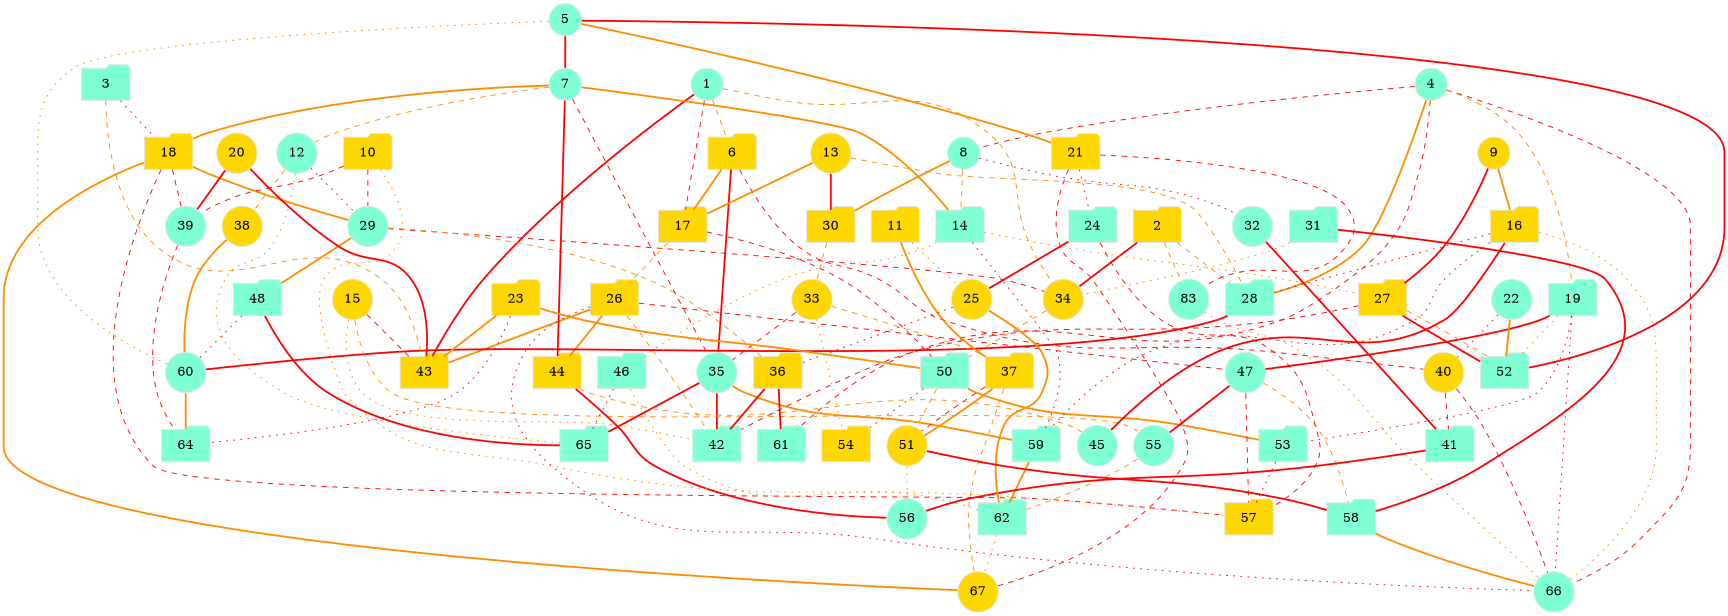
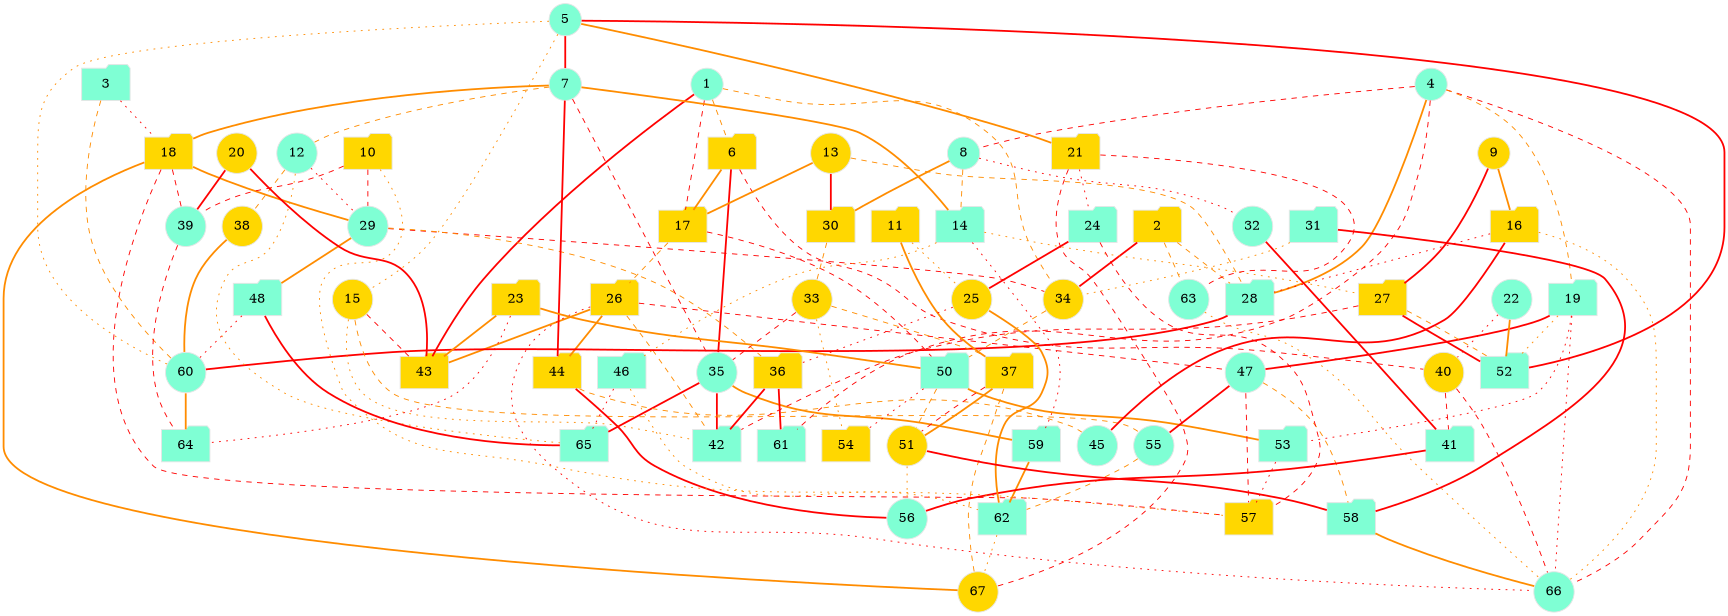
edge "5" -- "15": added
edge "3" -- "43": now "3" -- "60"
node "83": label "83" -> "63"
edge "16" -- "59": removed
